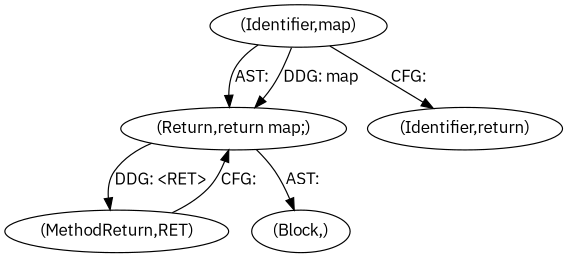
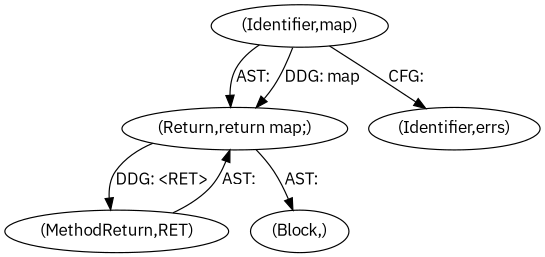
node "(Identifier,return)": label "(Identifier,return)" -> "(Identifier,errs)"
edge "(MethodReturn,RET)" -> "(Return,return map;)": label "CFG: " -> "AST: "
